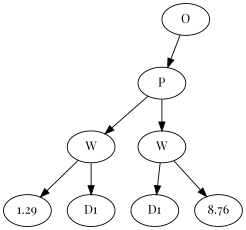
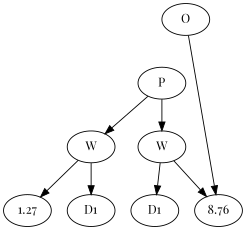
edge "O" -> "P": now "O" -> "8.76"
node "1.29": label "1.29" -> "1.27"
